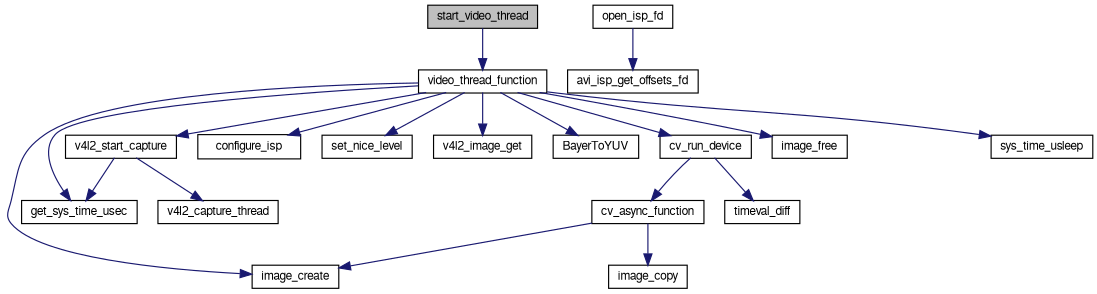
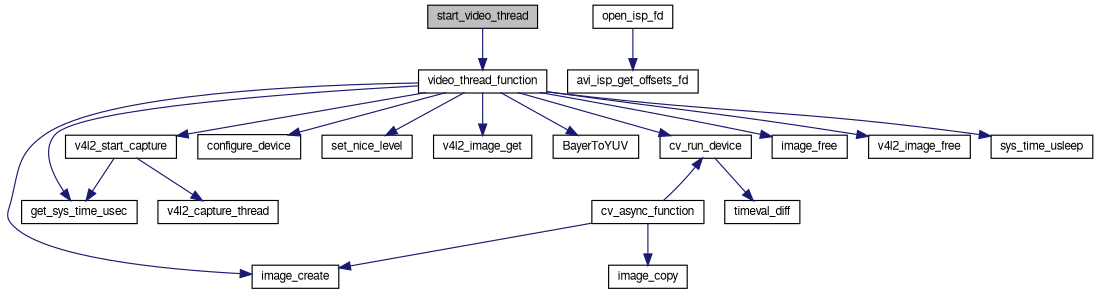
node "configure_isp": label "configure_isp" -> "configure_device"
node "v4l2_image_free": added
edge "cv_run_device" -> "cv_async_function": reversed
